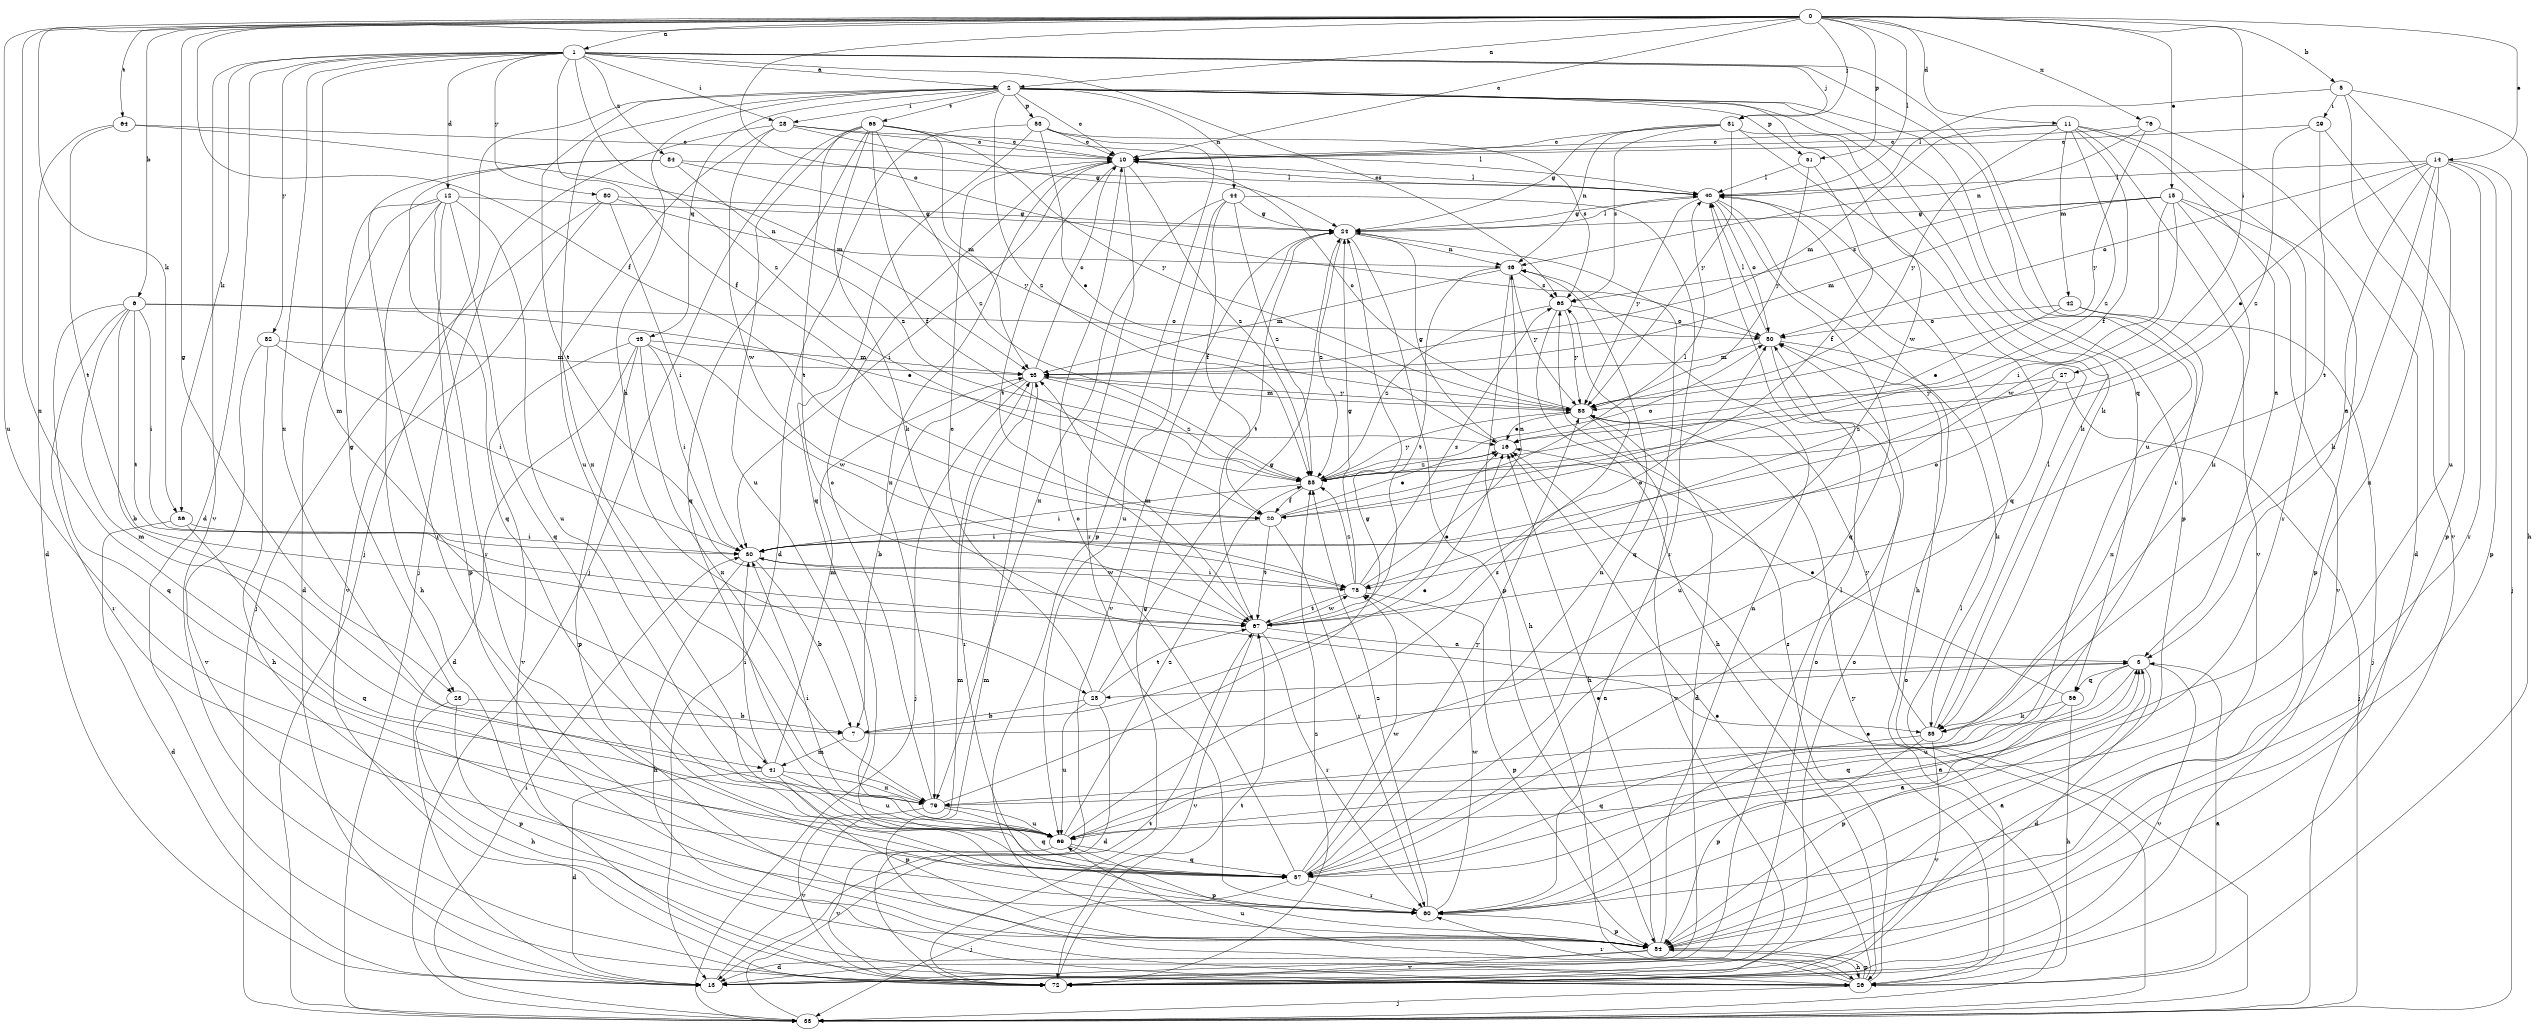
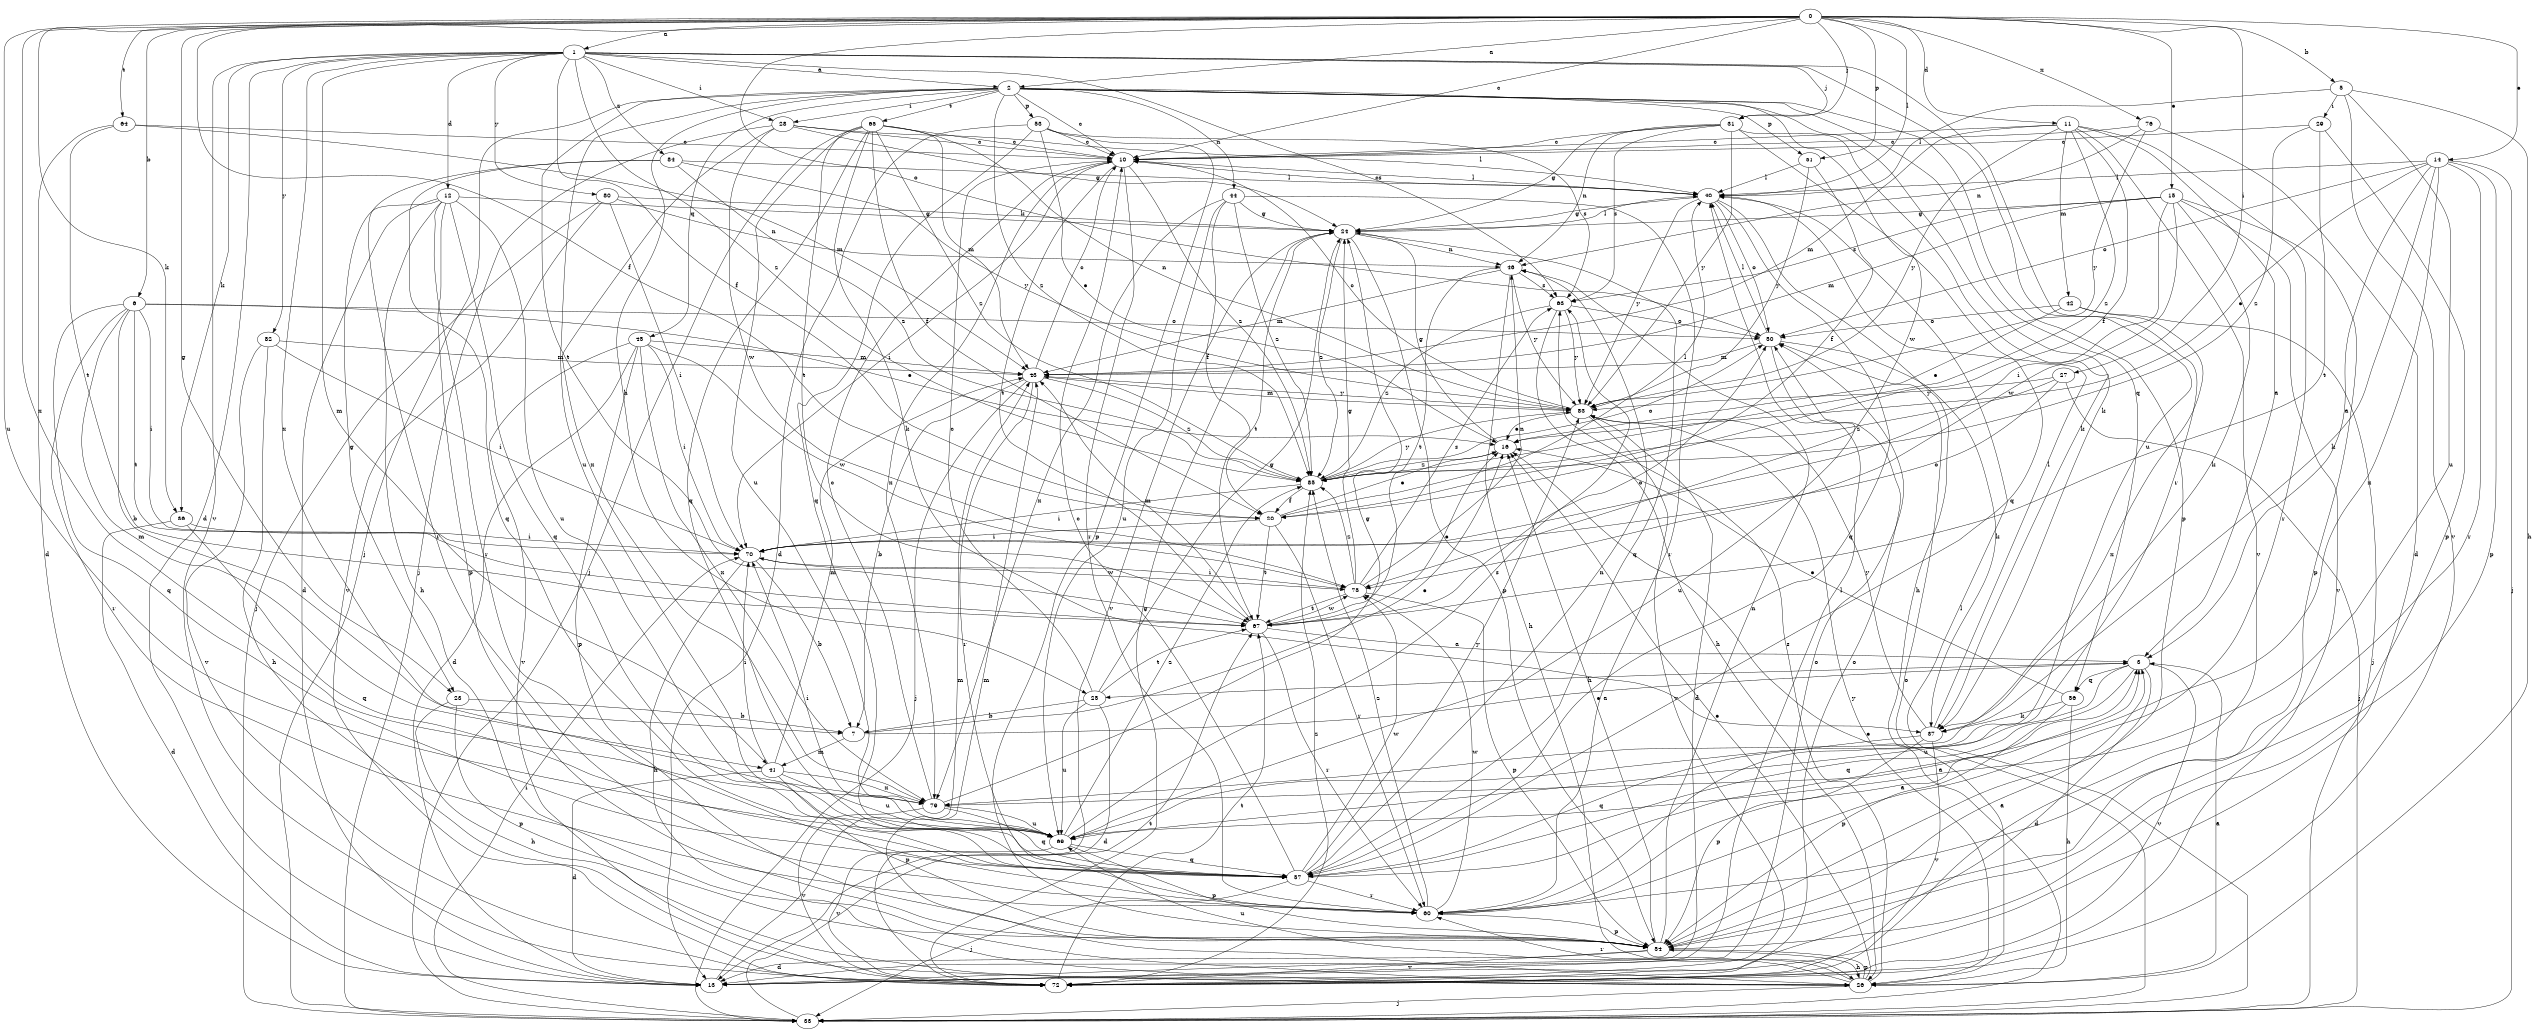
edge "80" -> "24": label "g" -> "k"
edge "65" -> "83": label "y" -> "n"
node "30": label "30" -> "70"
node "35": label "35" -> "37"
edge "67" -> "72": removed, label "v"
